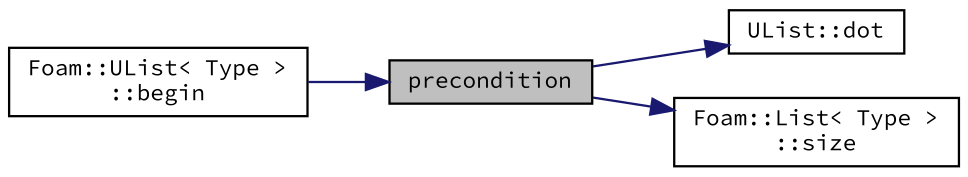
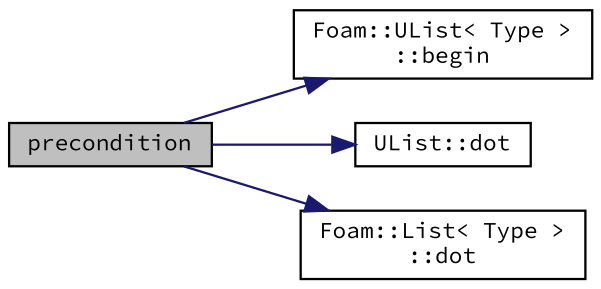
edge "Foam::UList< Type > ::begin" -> "precondition": reversed
node "Foam::List< Type > ::size": label "Foam::List< Type > ::size" -> "Foam::List< Type > ::dot"
